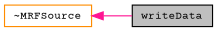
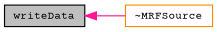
edge "writeData" -> "~MRFSource": reversed
